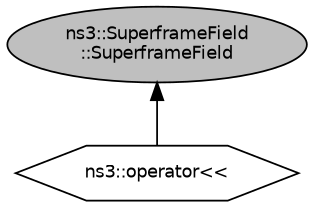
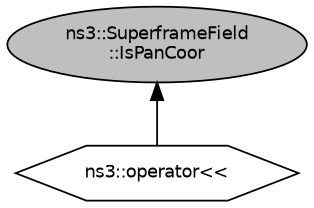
node "ns3::SuperframeField ::SuperframeField": label "ns3::SuperframeField ::SuperframeField" -> "ns3::SuperframeField ::IsPanCoor"
